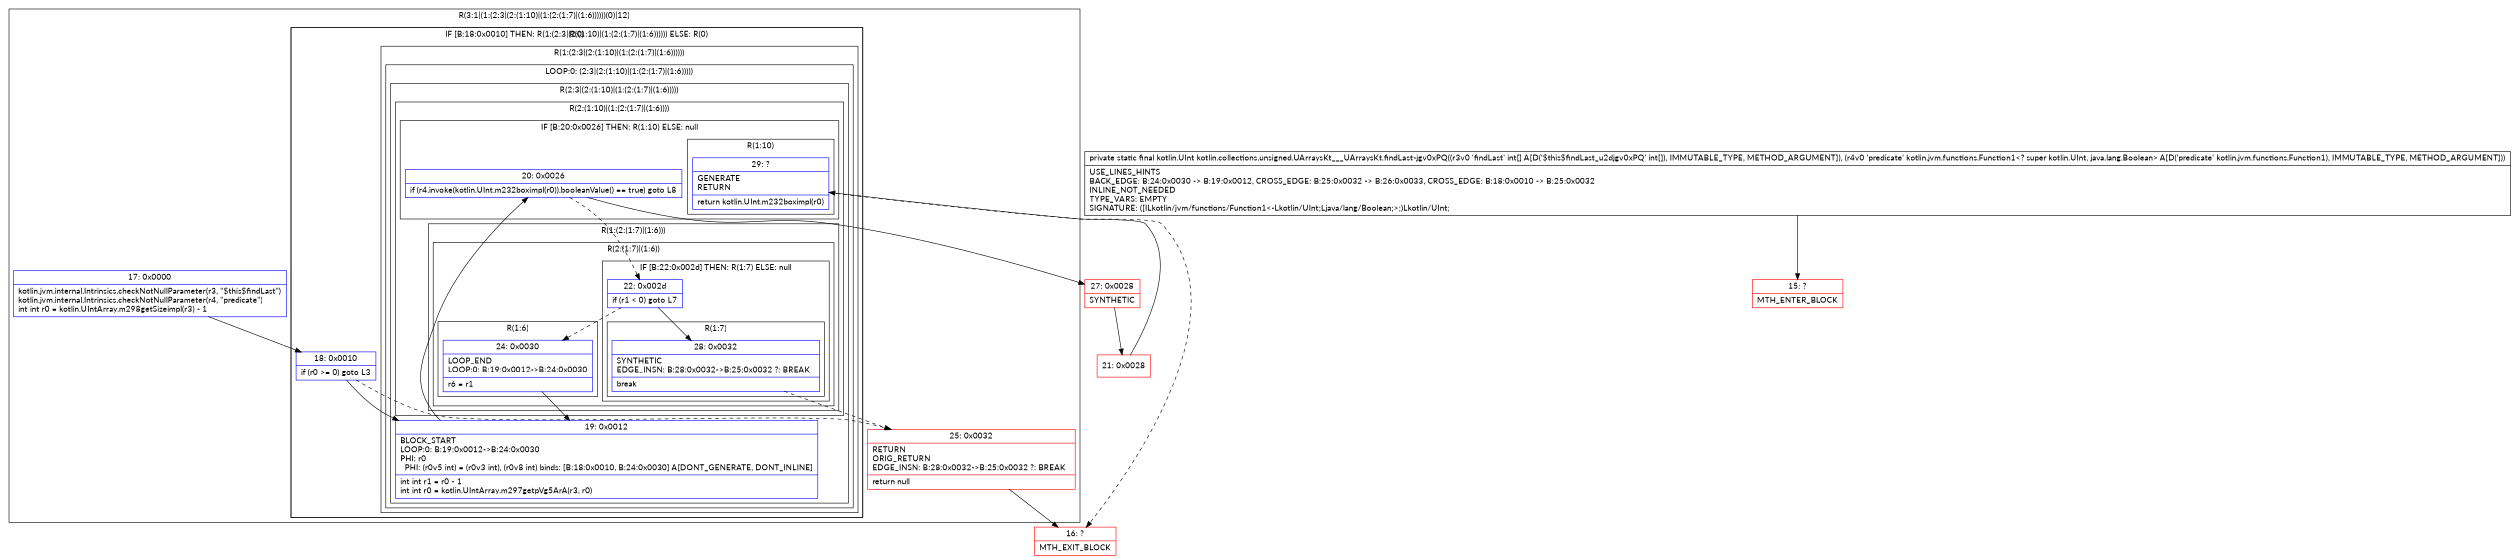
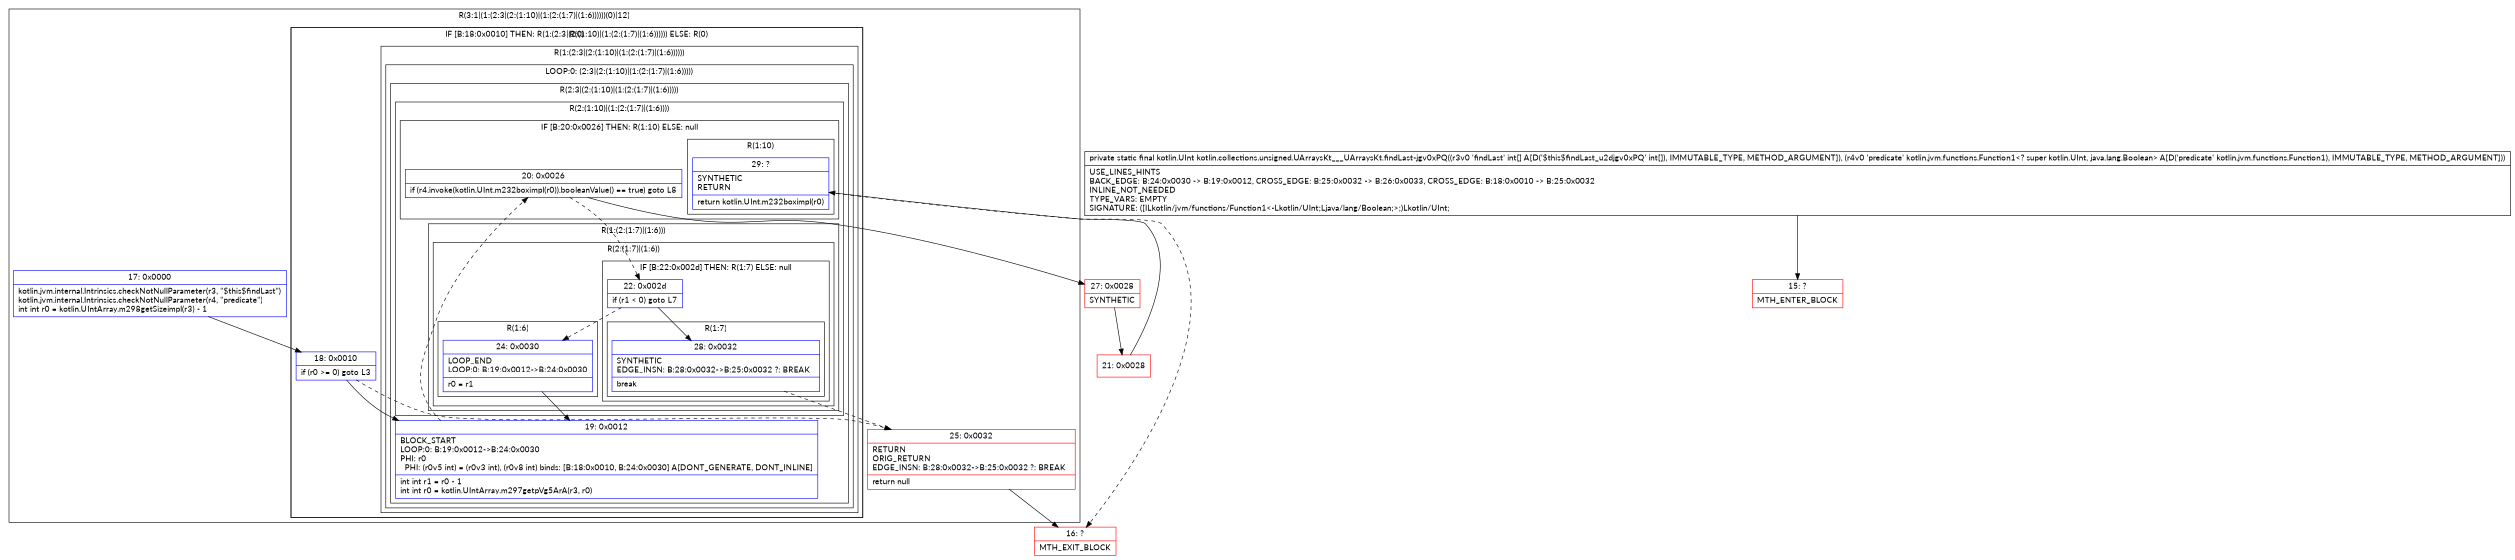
node "29: ?": text "GENERATE" -> "SYNTHETIC"
edge "19: 0x0012" -> "20: 0x0026": style solid -> dashed
node "24: 0x0030": text "r6 = r1" -> "r0 = r1"
